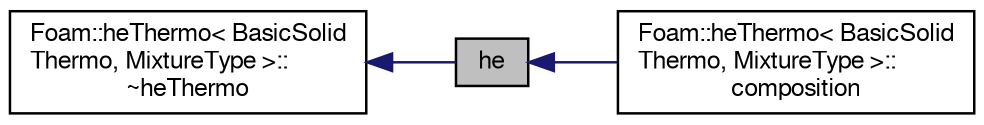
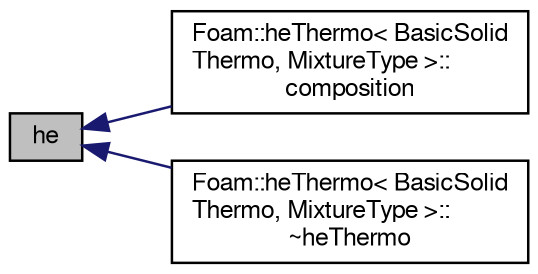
edge "he" -> "Foam::heThermo< BasicSolid Thermo, MixtureType >:: ~heThermo": reversed
